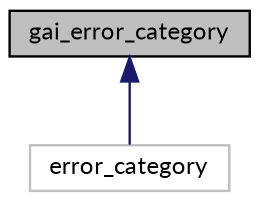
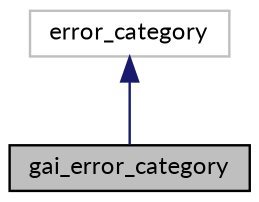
edge "error_category" -> "gai_error_category": reversed
